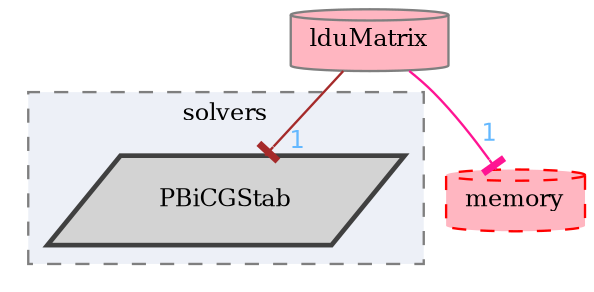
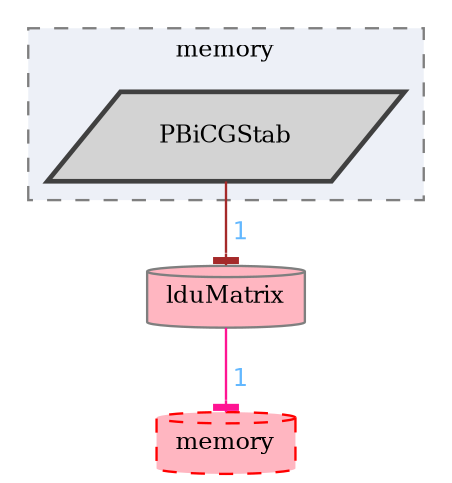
edge "lduMatrix" -> "PBiCGStab": reversed
cluster "solvers": label "solvers" -> "memory"
